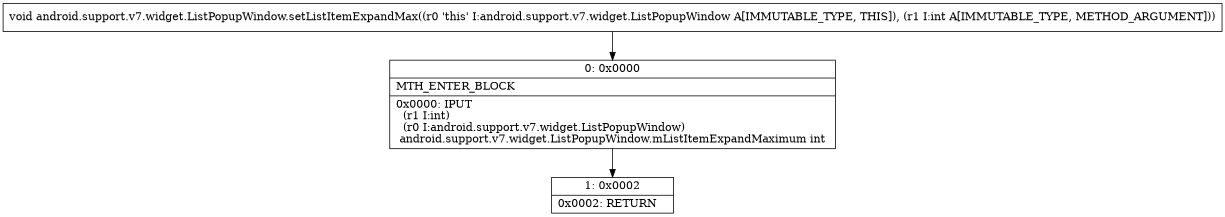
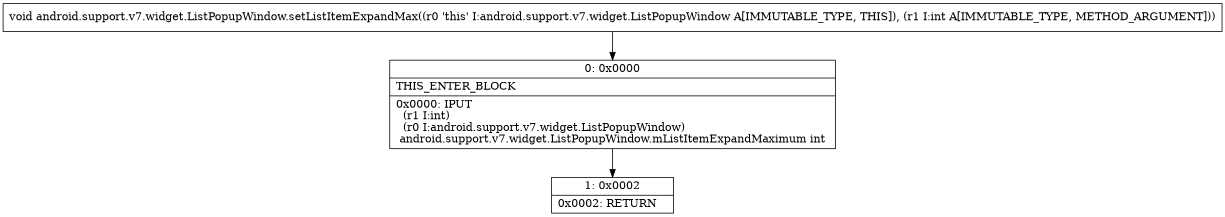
node "0: 0x0000": text "MTH_ENTER_BLOCK" -> "THIS_ENTER_BLOCK"
